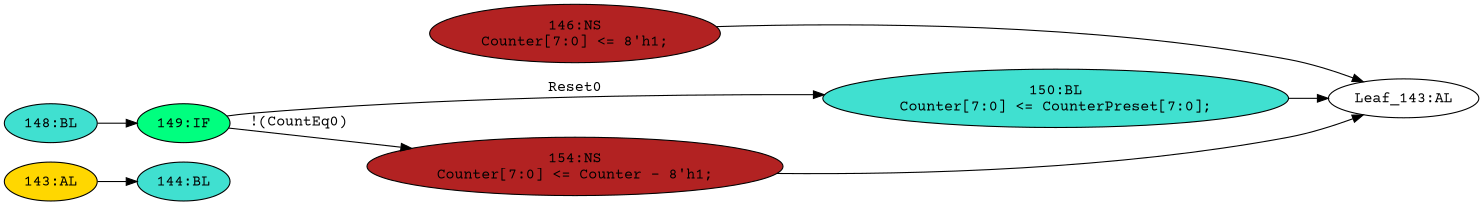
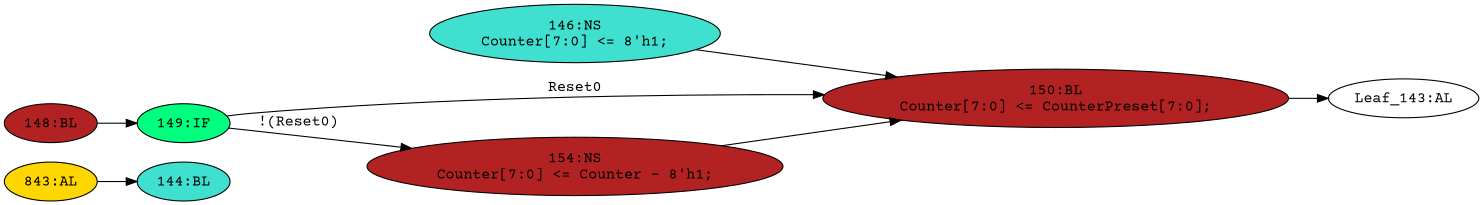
edge "146:NS Counter[7:0] <= 8'h1;" -> "Leaf_143:AL": now "146:NS Counter[7:0] <= 8'h1;" -> "150:BL Counter[7:0] <= CounterPreset[7:0];"
node "146:NS Counter[7:0] <= 8'h1;": fillcolor firebrick -> turquoise
node "150:BL Counter[7:0] <= CounterPreset[7:0];": fillcolor turquoise -> firebrick
edge "149:IF" -> "154:NS Counter[7:0] <= Counter - 8'h1;": label "!(CountEq0)" -> "!(Reset0)"
node "148:BL": fillcolor turquoise -> firebrick
edge "154:NS Counter[7:0] <= Counter - 8'h1;" -> "Leaf_143:AL": now "154:NS Counter[7:0] <= Counter - 8'h1;" -> "150:BL Counter[7:0] <= CounterPreset[7:0];"
node "143:AL": label "143:AL" -> "843:AL"
